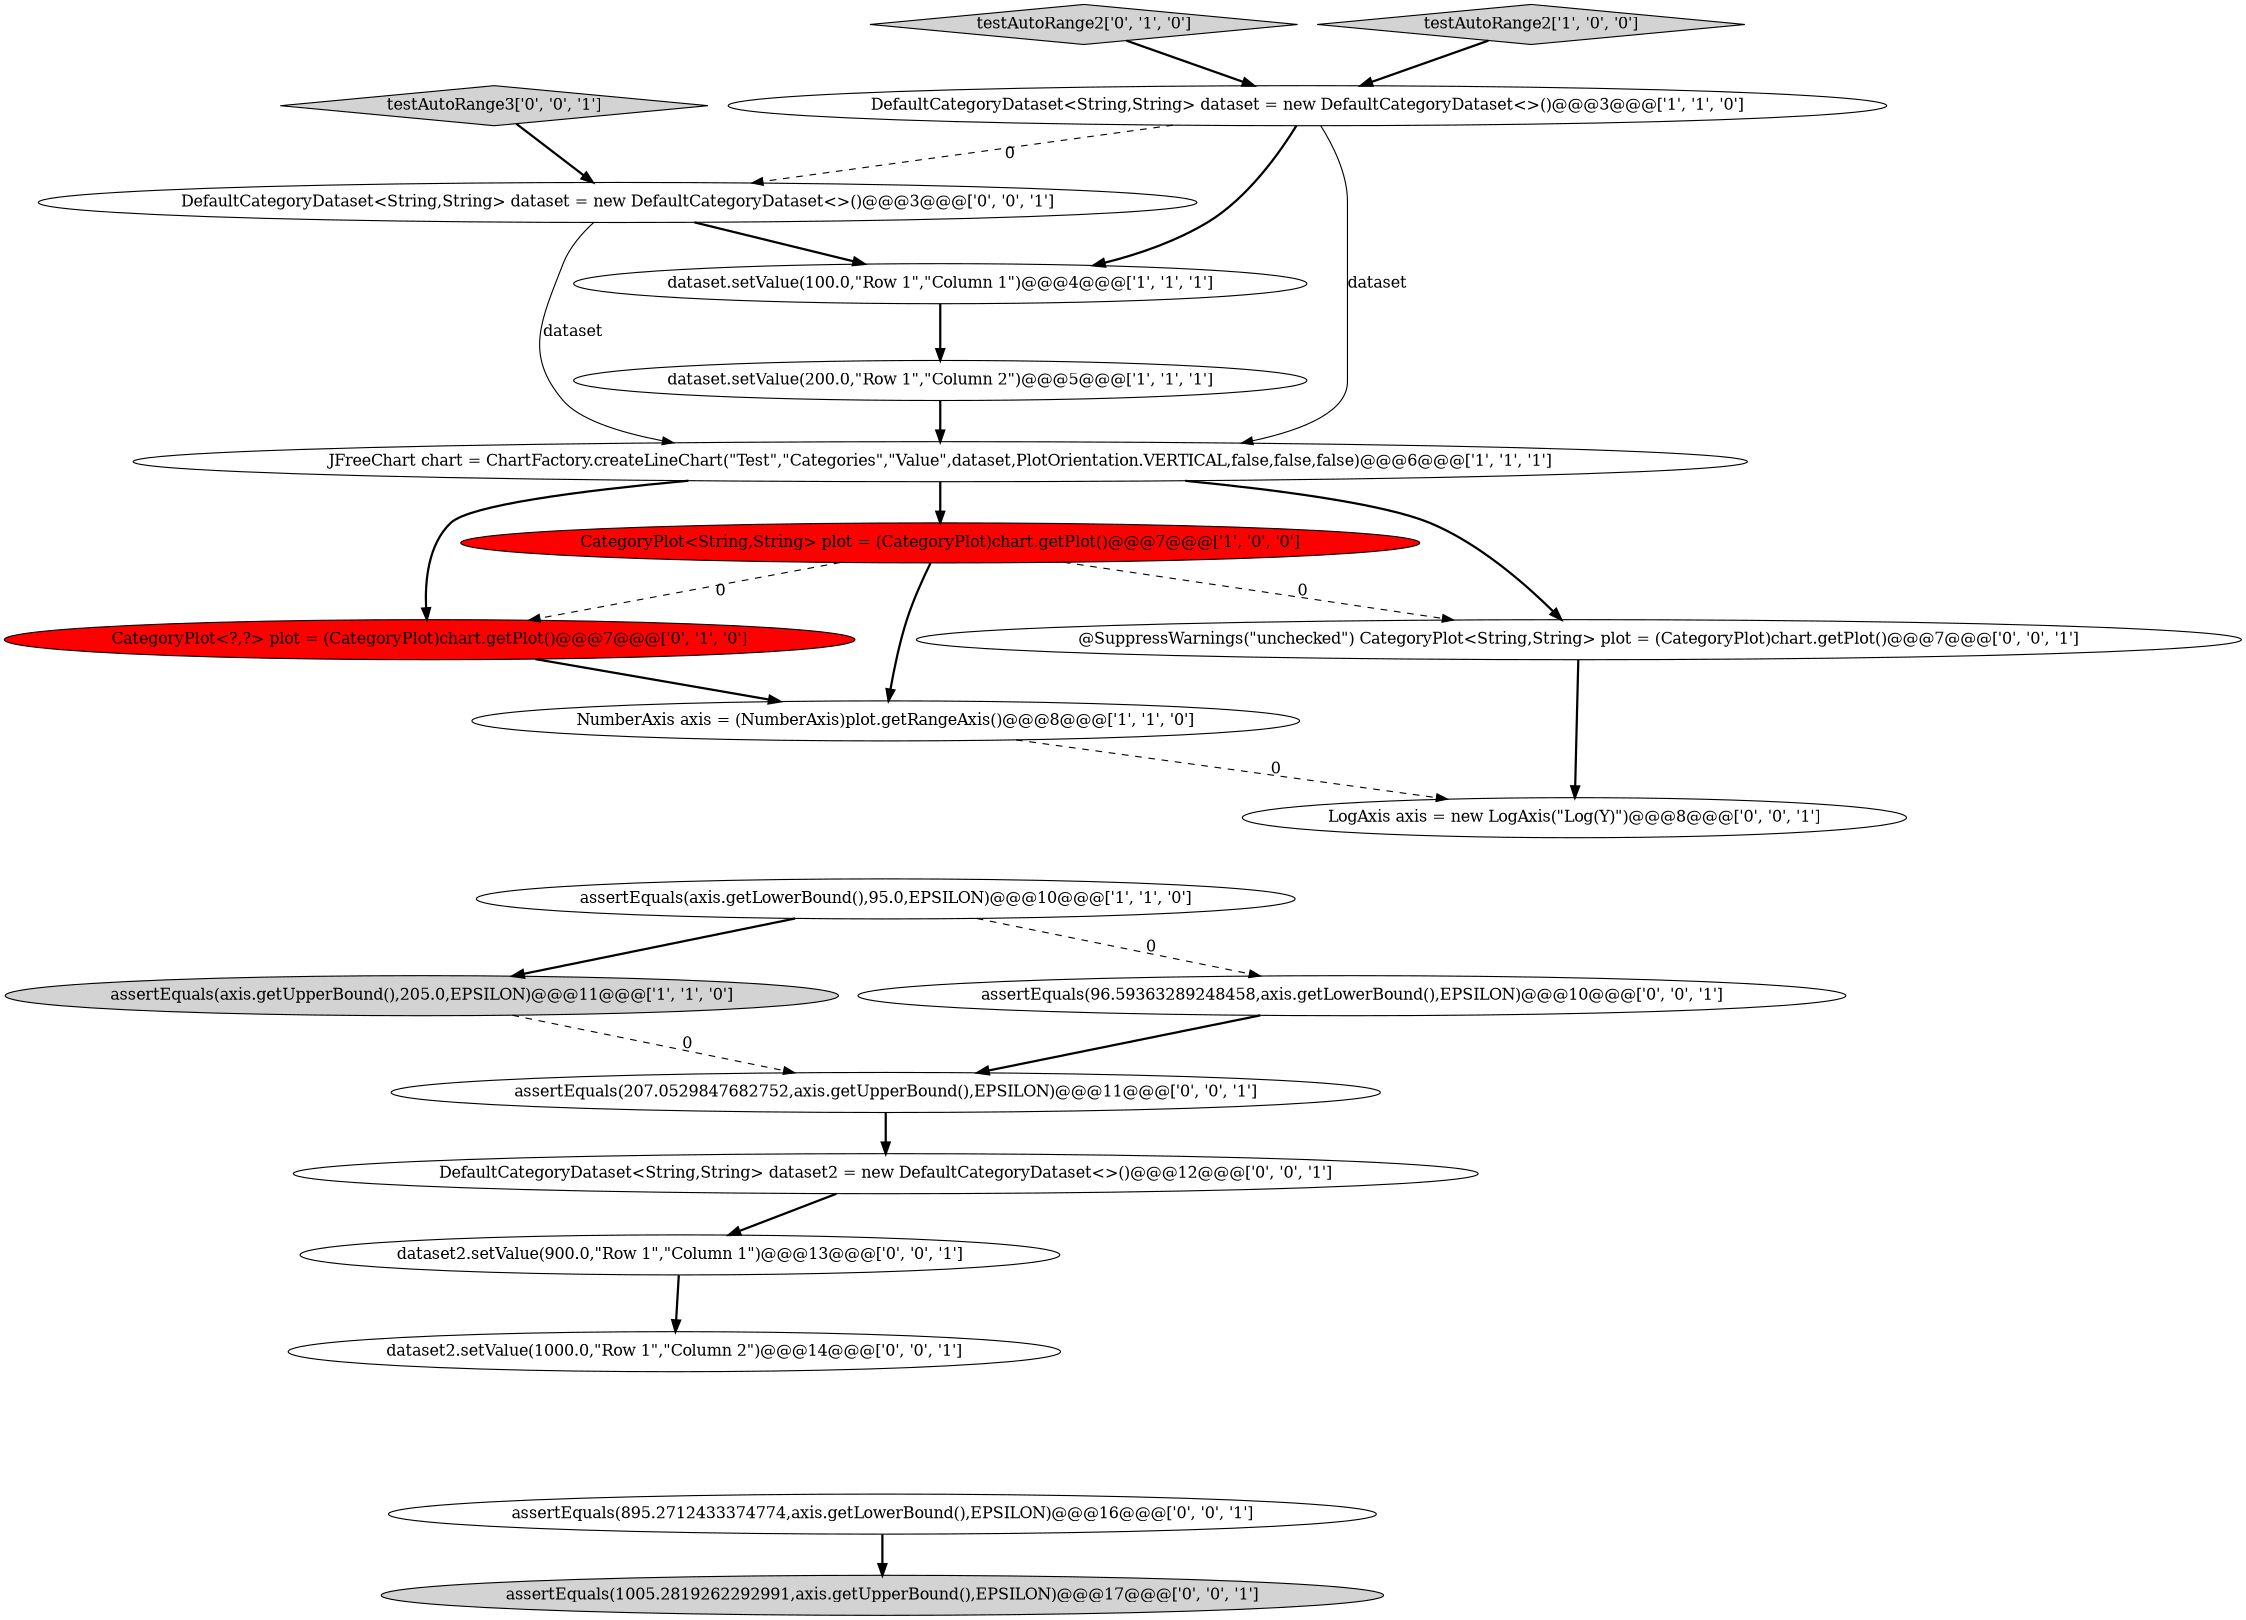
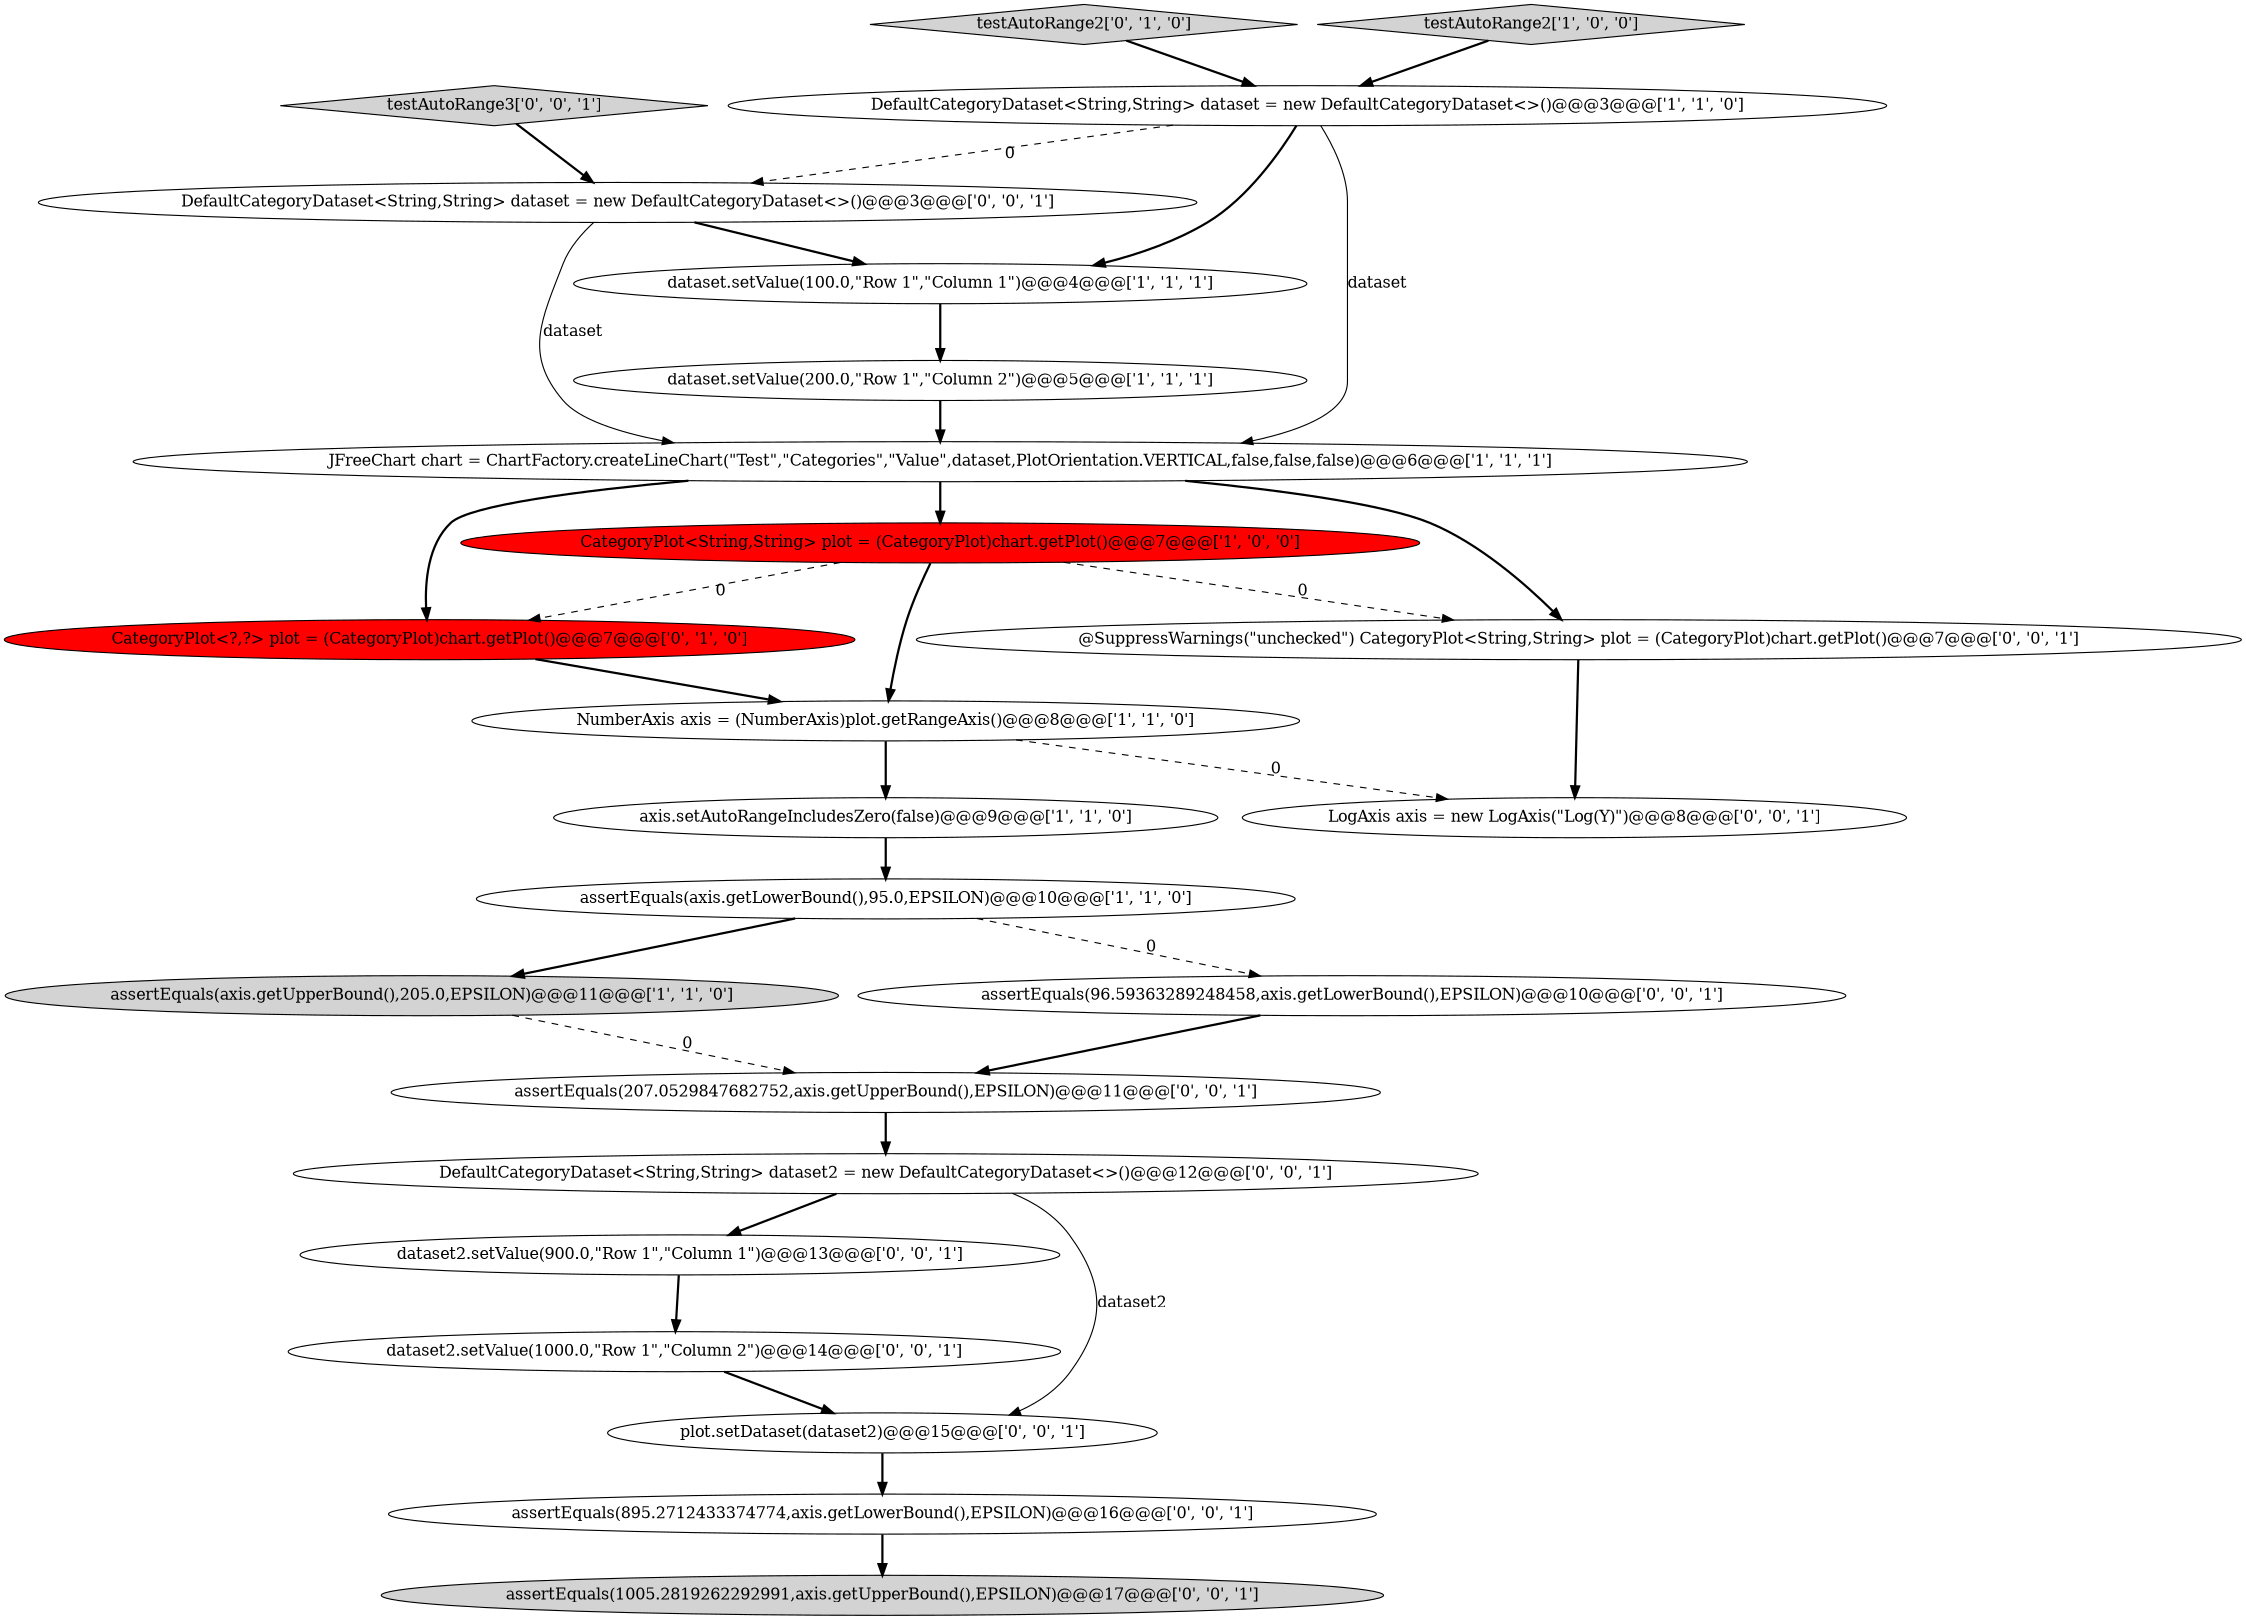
node "axis.setAutoRangeIncludesZero(false)@@@9@@@['1', '1', '0']": added
node "plot.setDataset(dataset2)@@@15@@@['0', '0', '1']": added
